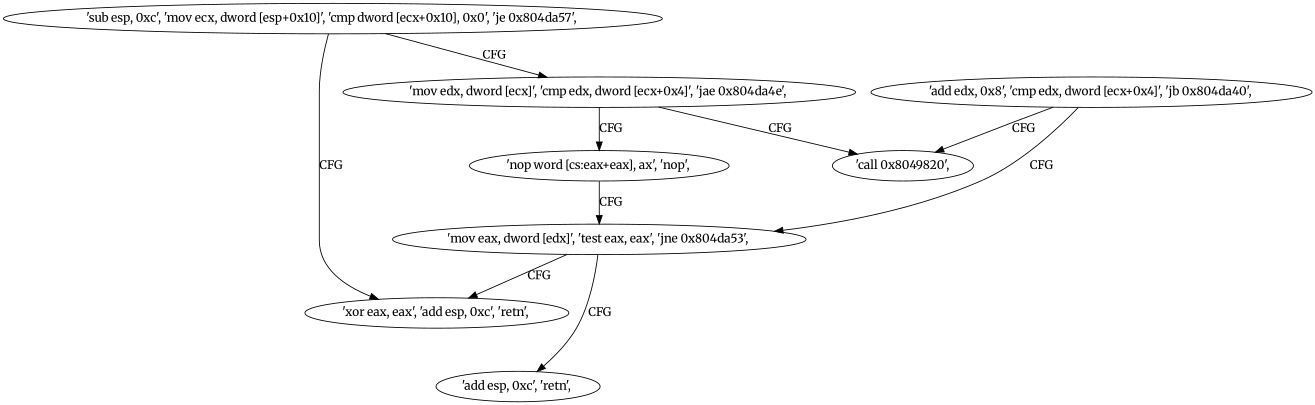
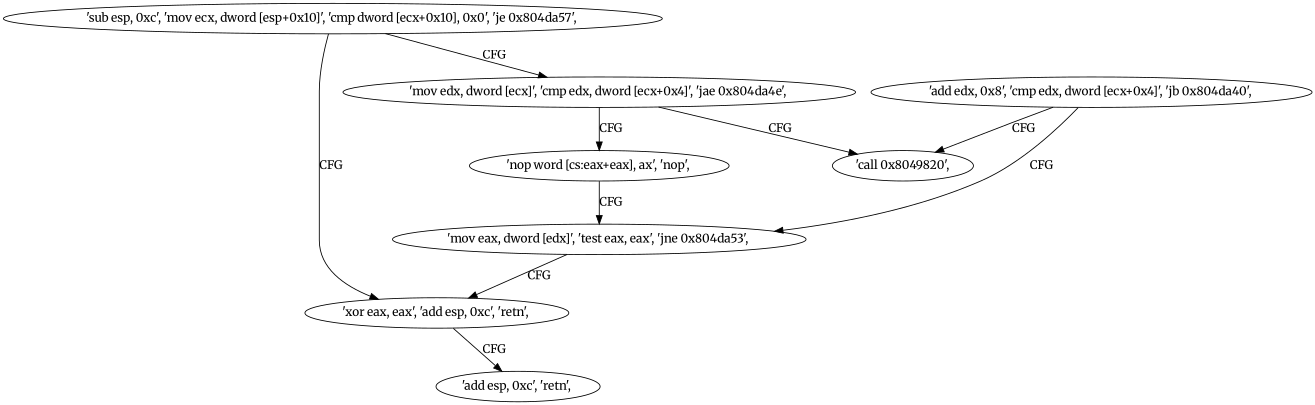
edge "'mov eax, dword [edx]', 'test eax, eax', 'jne 0x804da53'," -> "'add esp, 0xc', 'retn',": now "'xor eax, eax', 'add esp, 0xc', 'retn'," -> "'add esp, 0xc', 'retn',"
